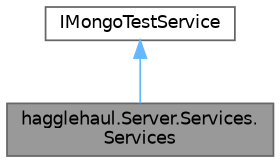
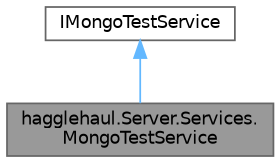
node "hagglehaul.Server.Services. Services": label "hagglehaul.Server.Services. Services" -> "hagglehaul.Server.Services. MongoTestService"
